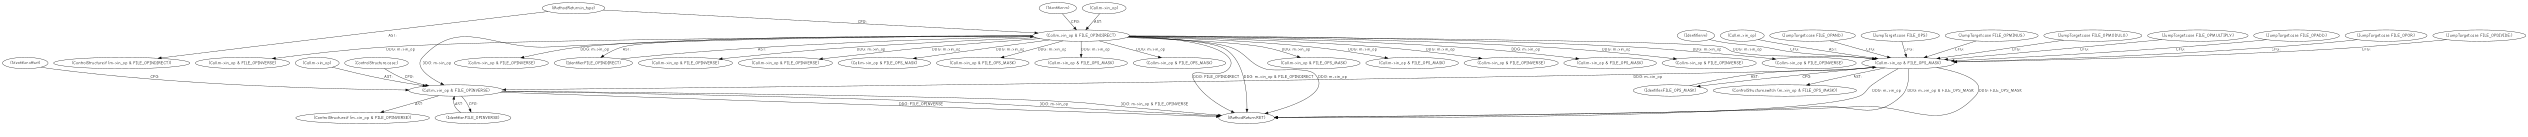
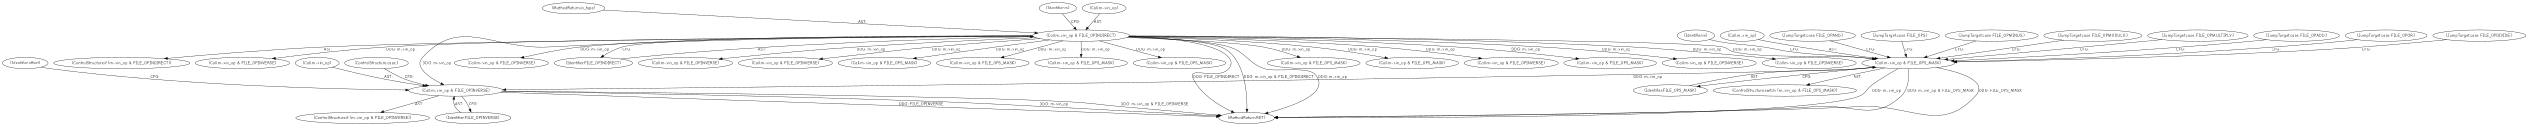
edge "(MethodReturn,in_type)" -> "(Call,m->in_op & FILE_OPINDIRECT)": label "CFG: " -> "AST: "
edge "(MethodReturn,in_type)" -> "(ControlStructure,if (m->in_op & FILE_OPINDIRECT))": now "(Call,m->in_op & FILE_OPINDIRECT)" -> "(ControlStructure,if (m->in_op & FILE_OPINDIRECT))"
edge "(Call,m->in_op & FILE_OPINDIRECT)" -> "(Identifier,FILE_OPINDIRECT)": label "AST: " -> "CFG: "
